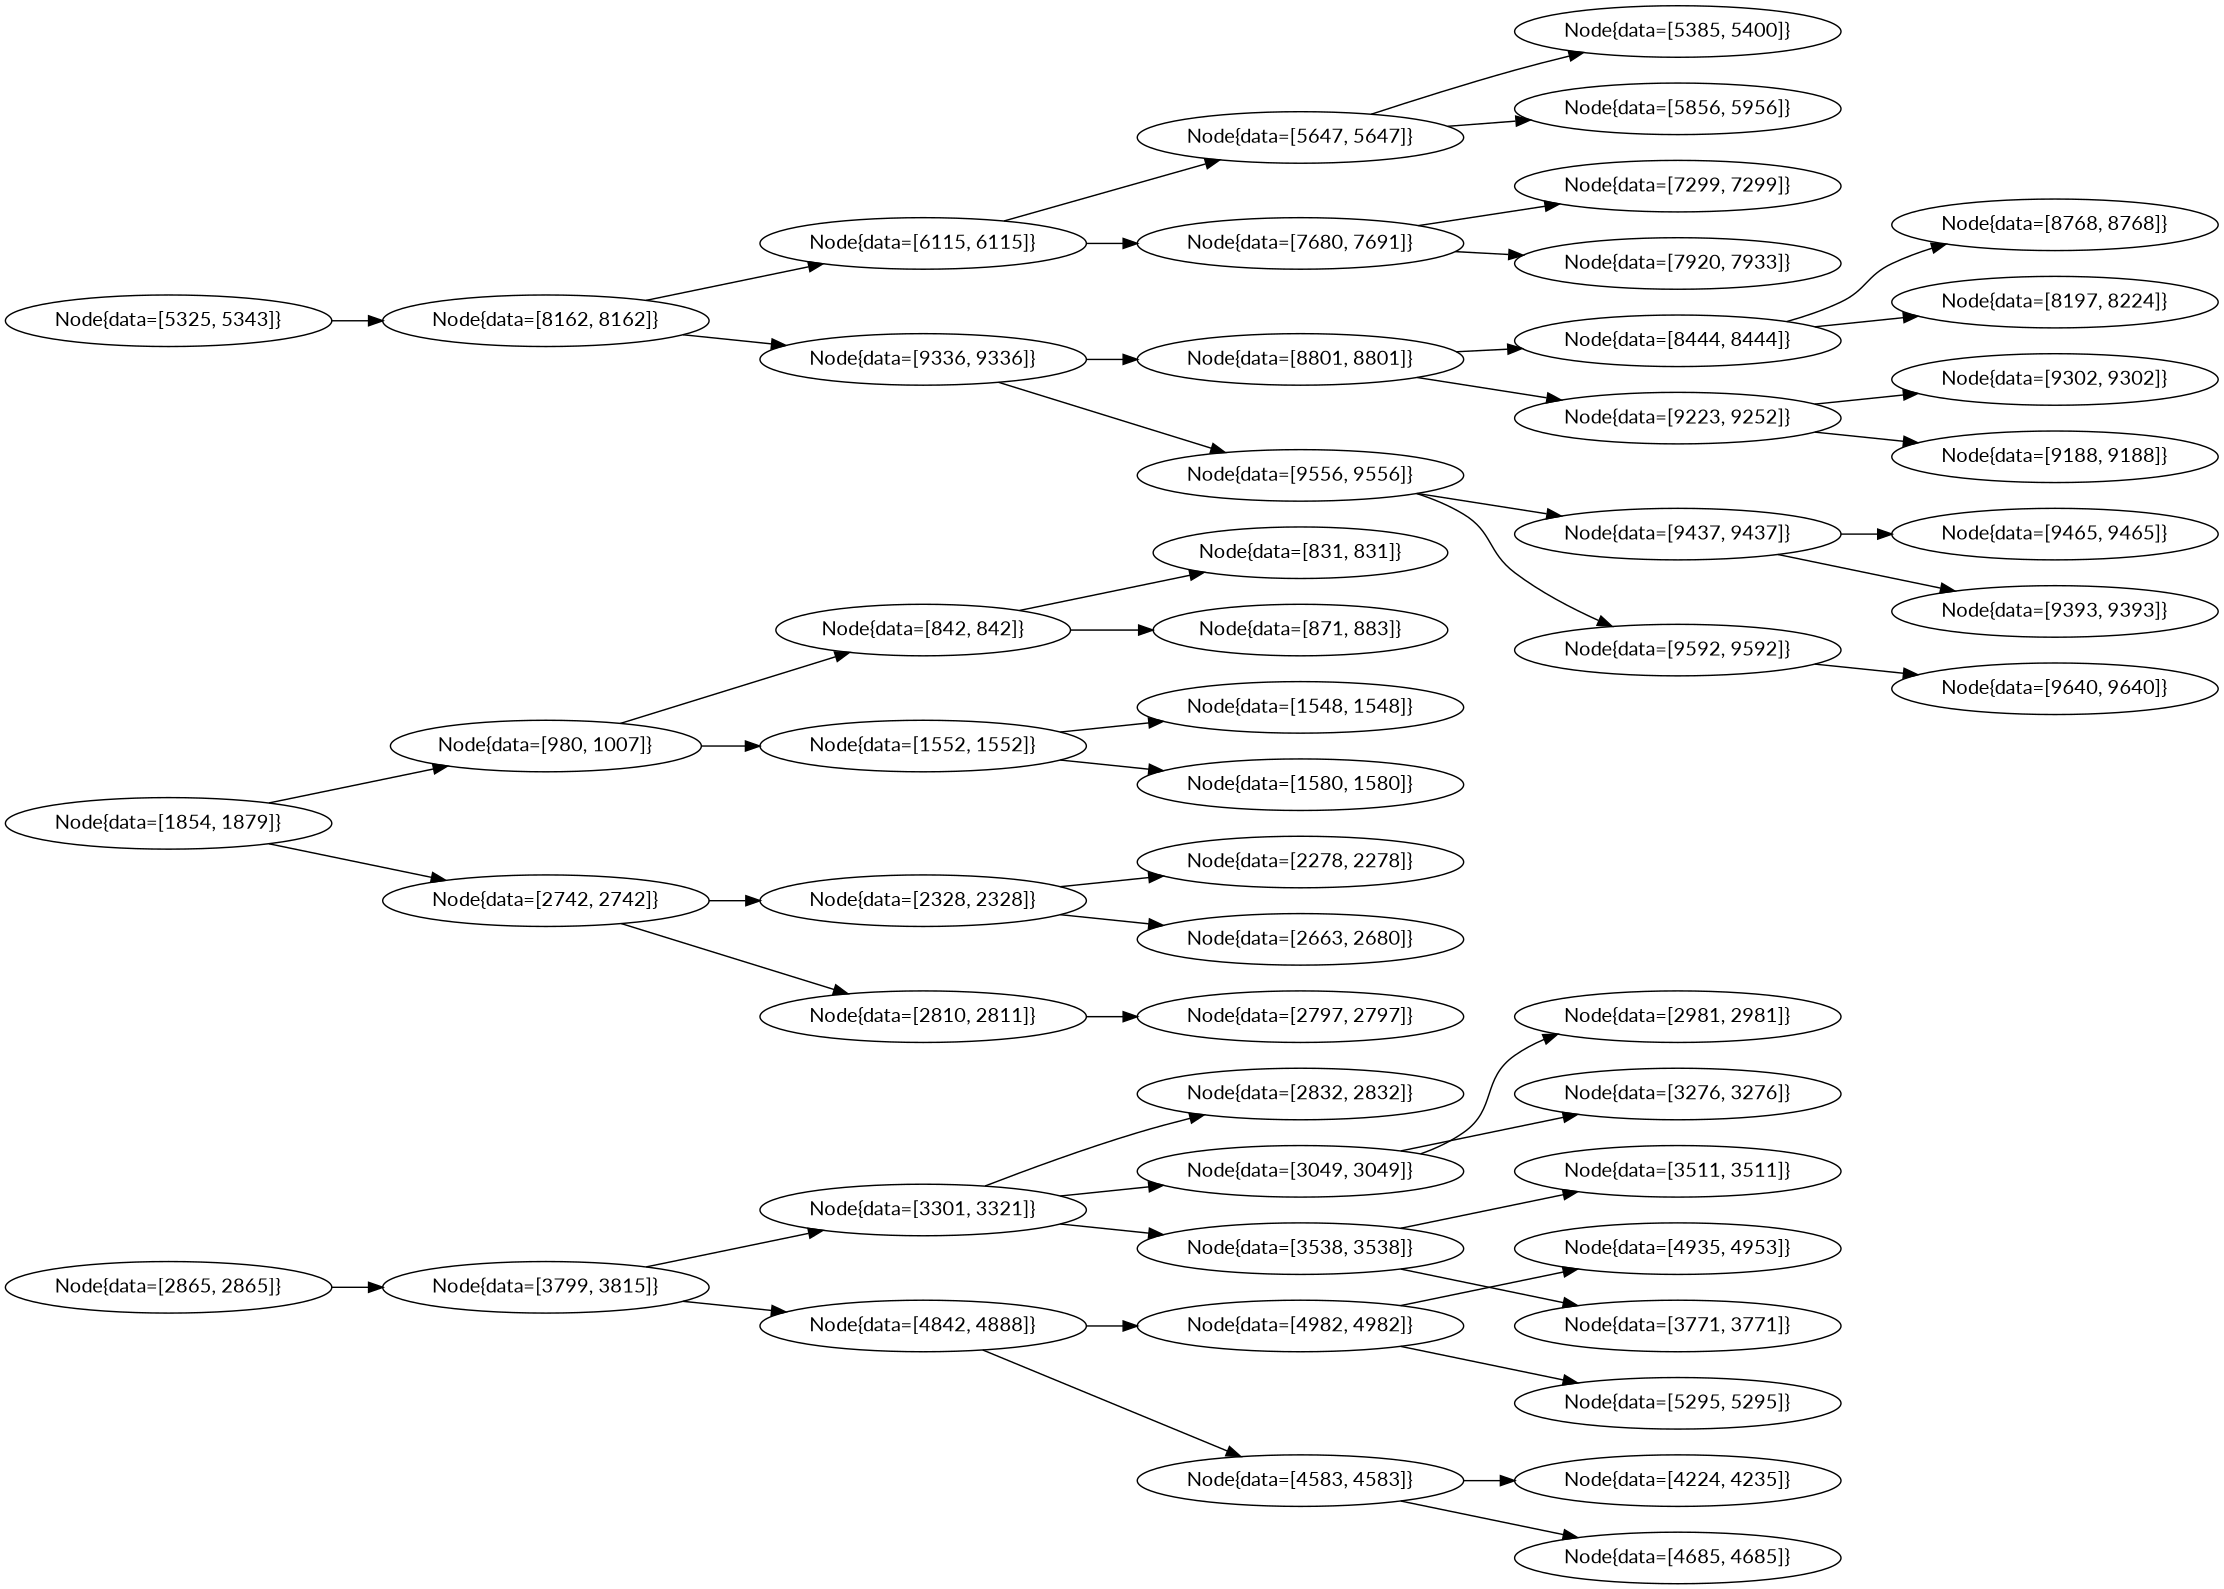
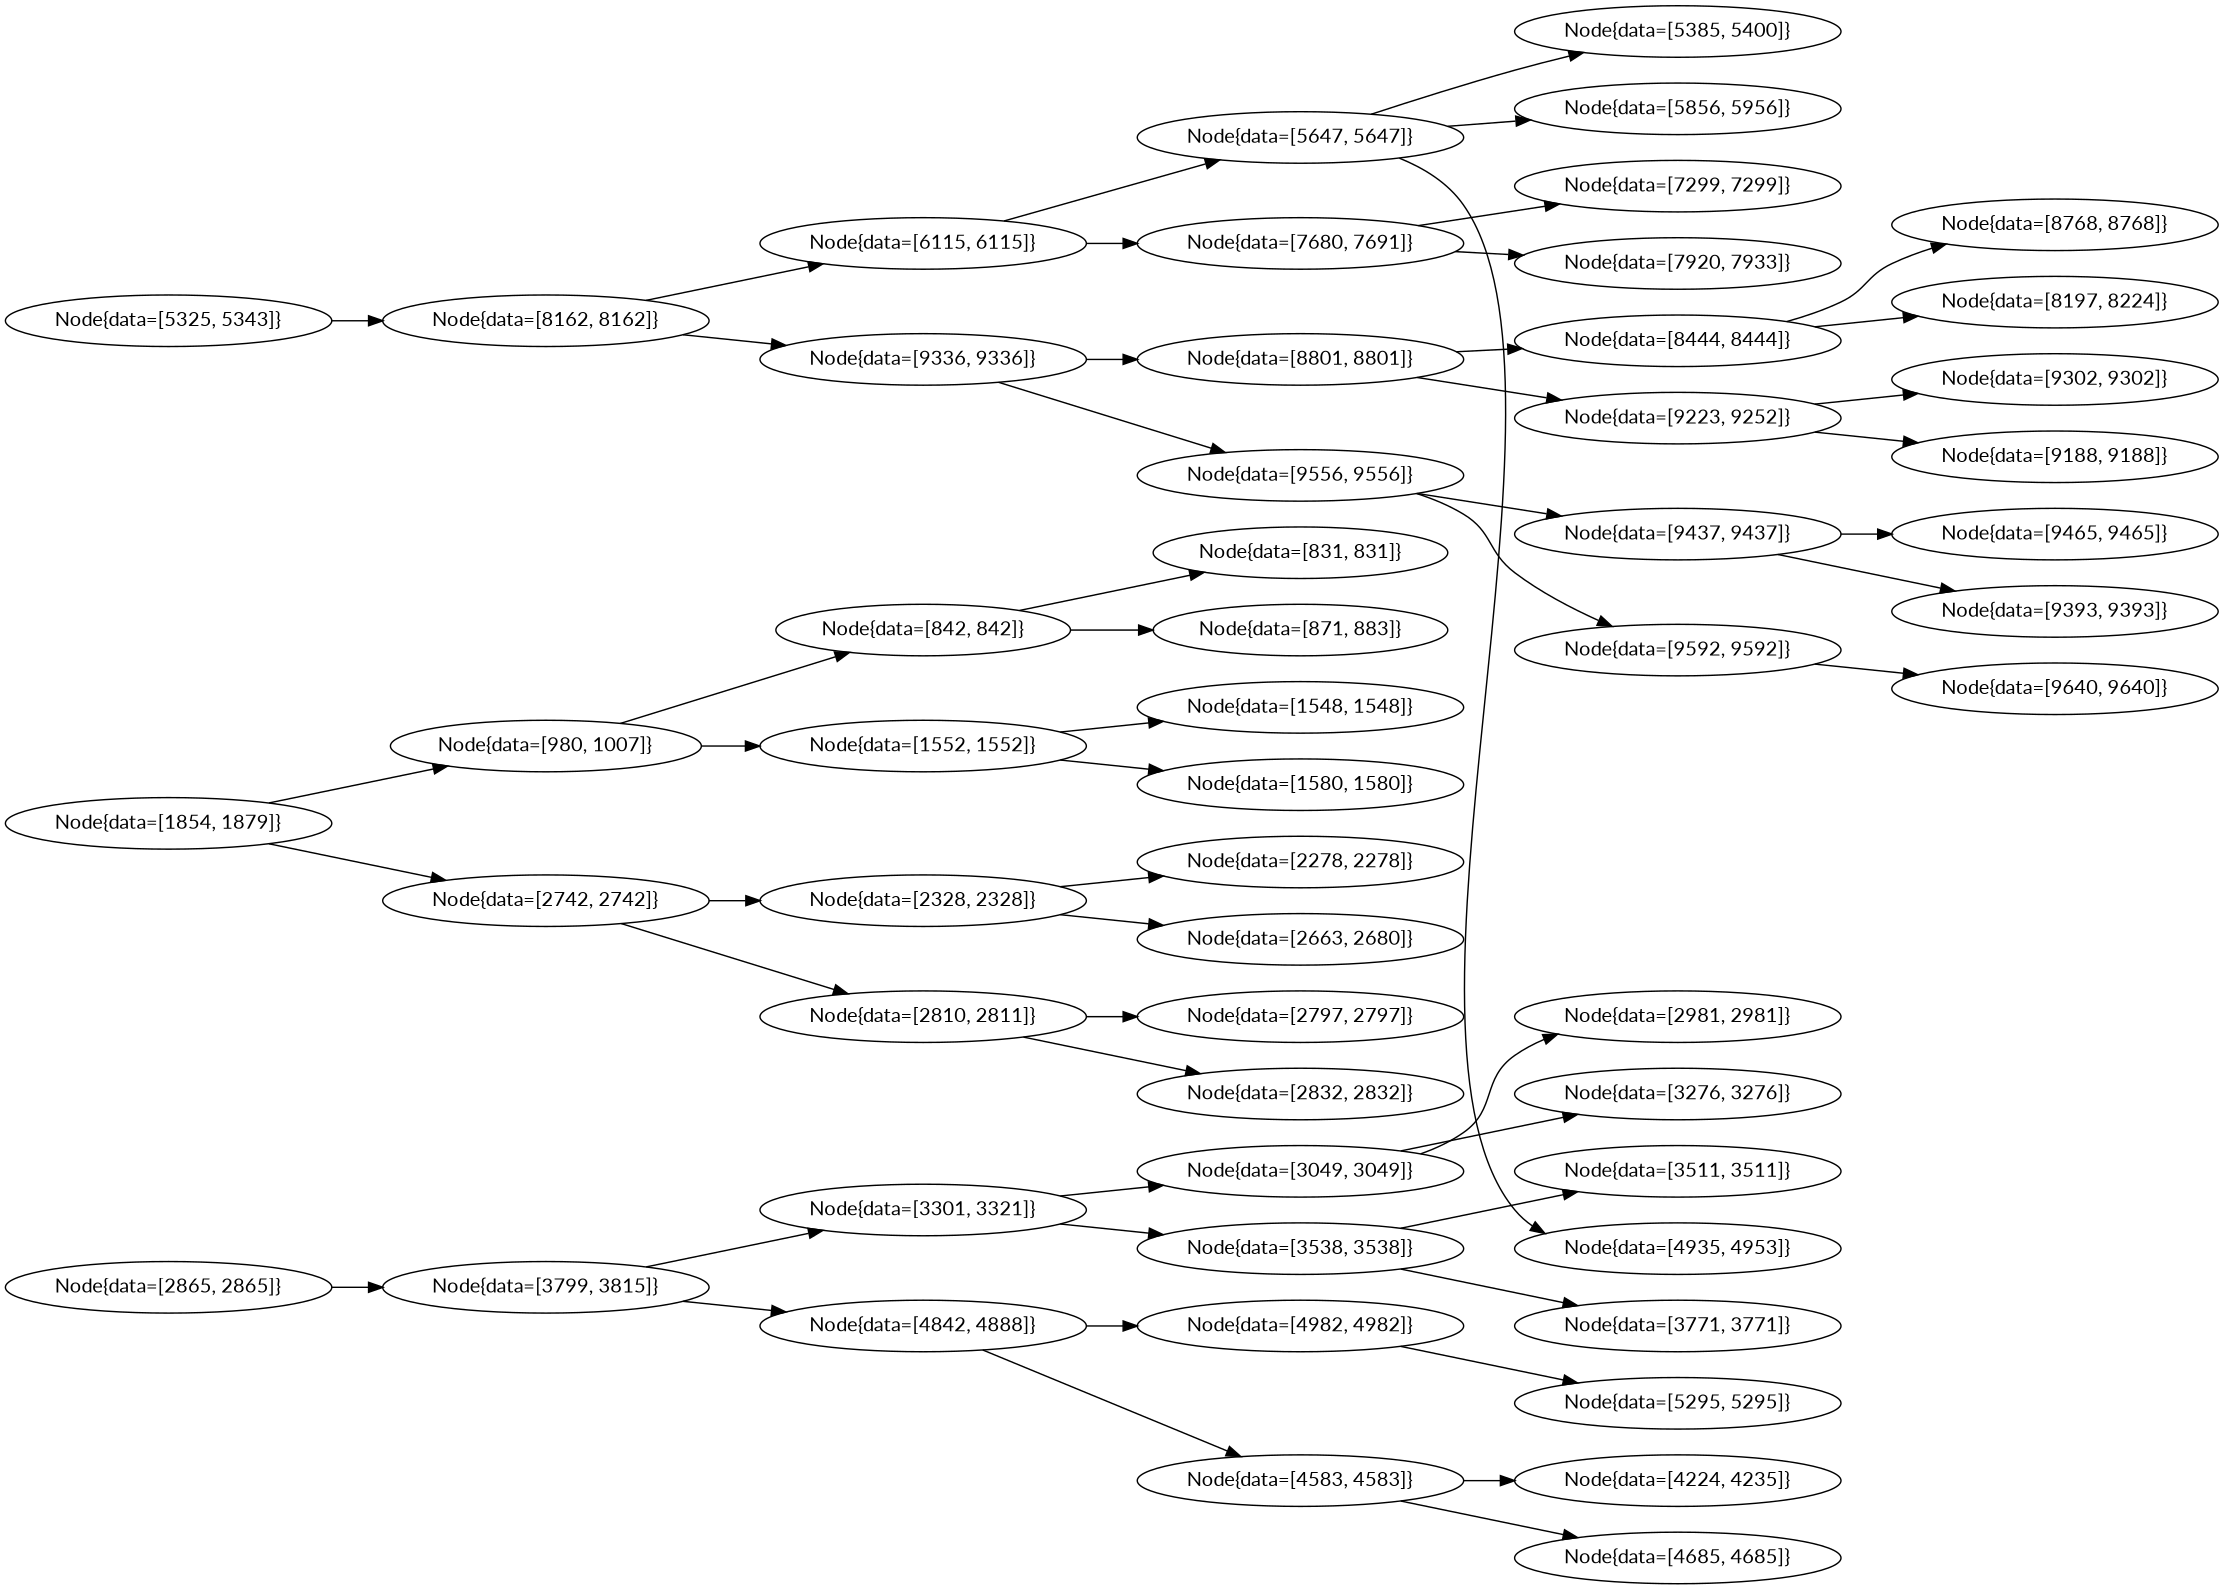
edge "Node{data=[3301, 3321]}" -> "Node{data=[2832, 2832]}": now "Node{data=[2810, 2811]}" -> "Node{data=[2832, 2832]}"
edge "Node{data=[4982, 4982]}" -> "Node{data=[4935, 4953]}": now "Node{data=[5647, 5647]}" -> "Node{data=[4935, 4953]}"
